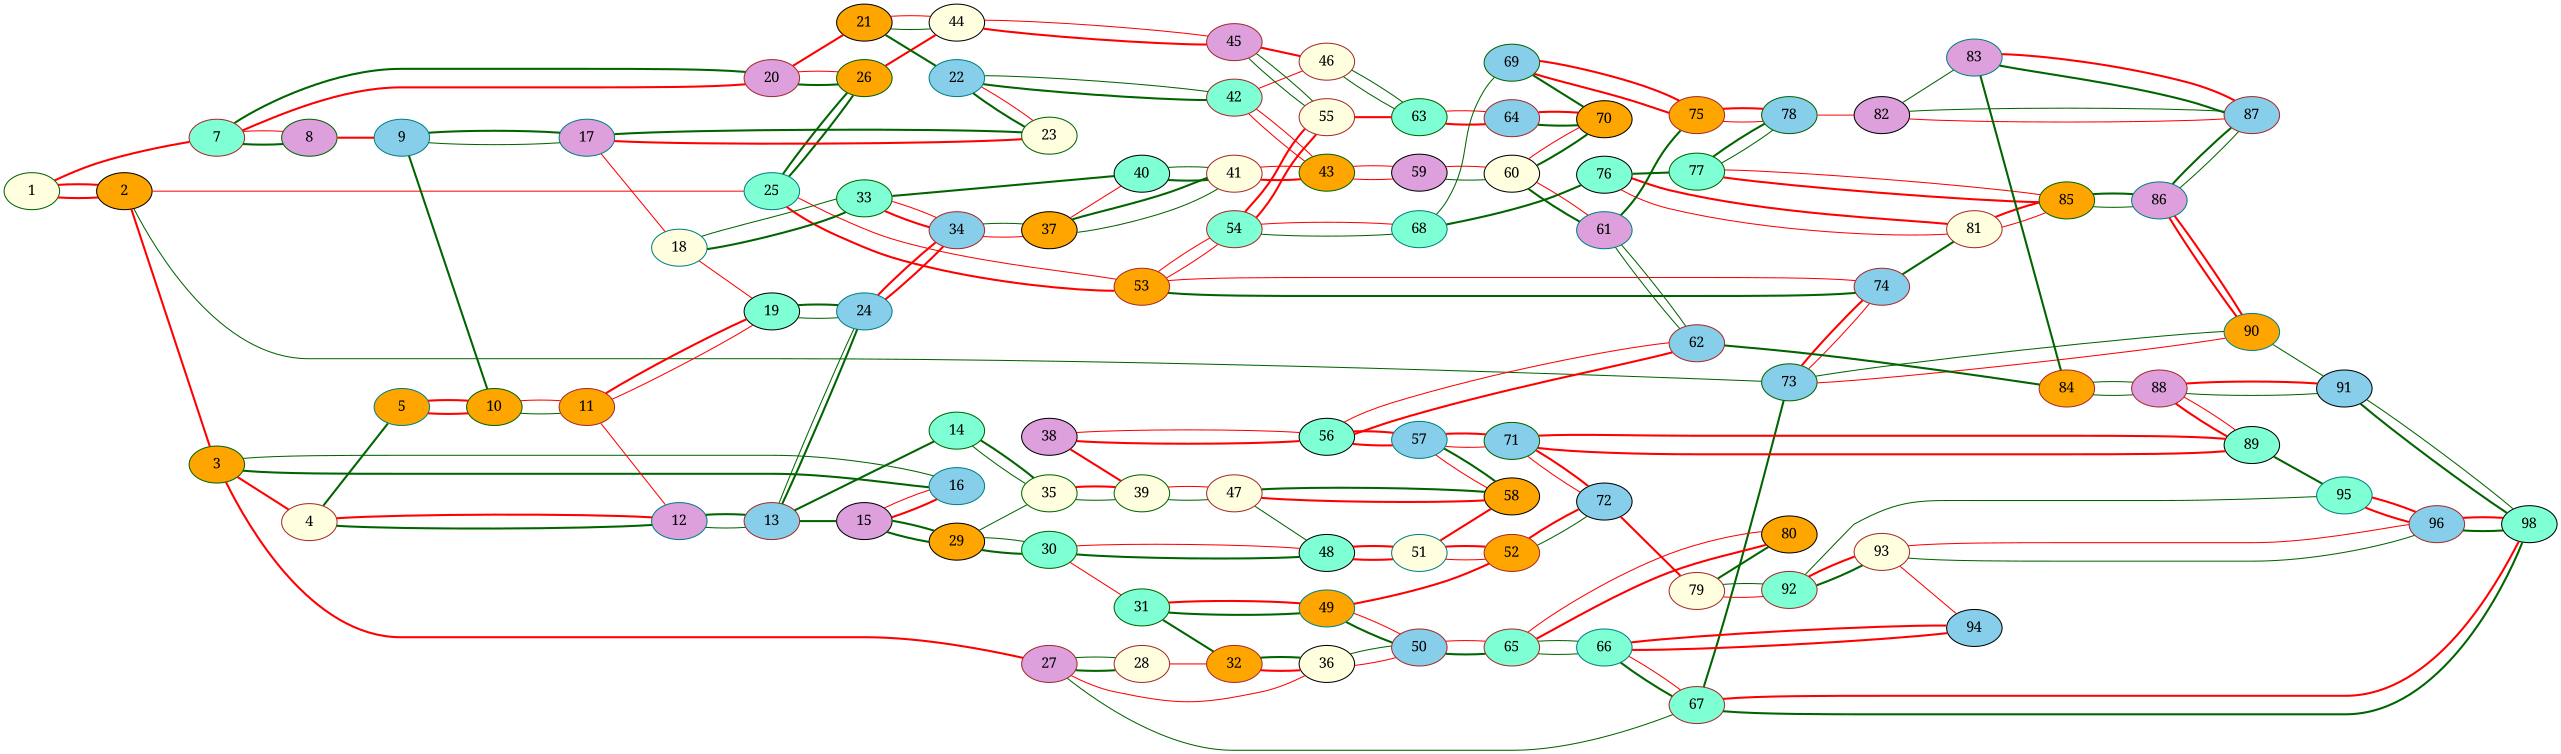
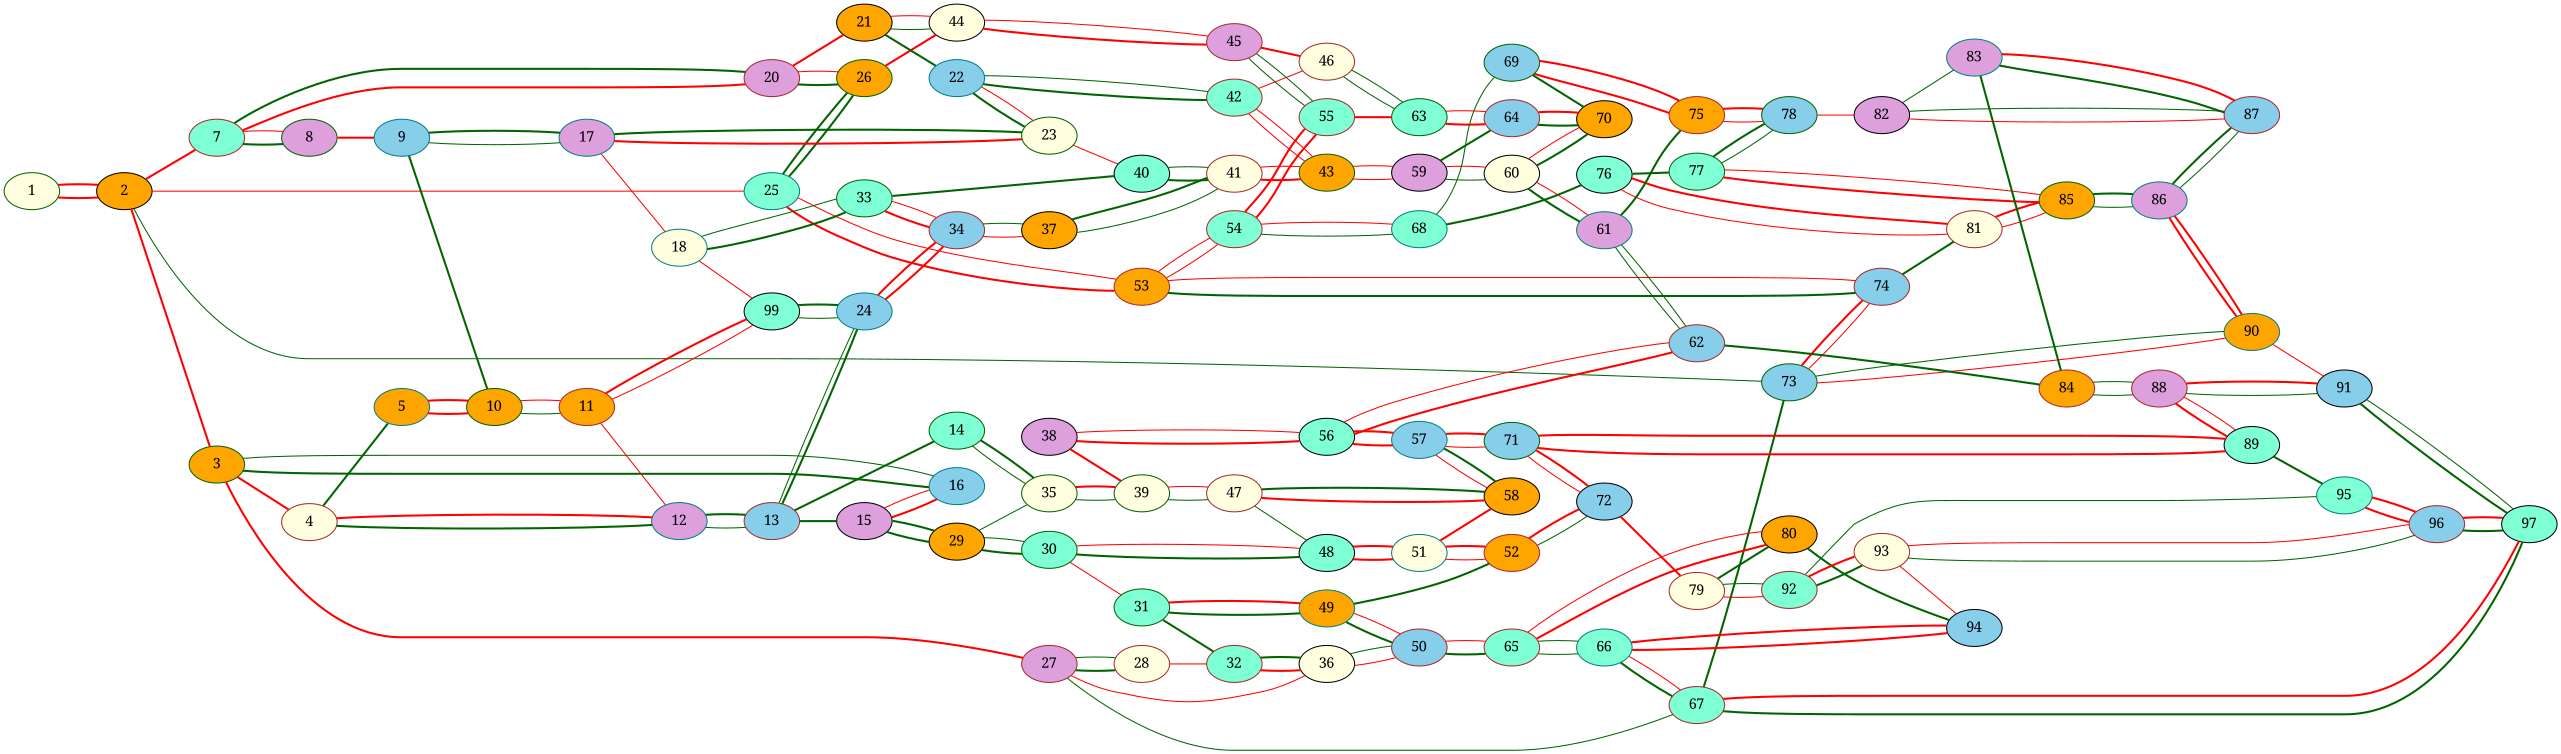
node "55": fillcolor lightyellow -> aquamarine
edge "64" -- "59": added
edge "7" -- "1": now "7" -- "2"
edge "40" -- "37": now "40" -- "23"
node "19": label "19" -> "99"
edge "90" -- "91": color darkgreen -> red
node "98": label "98" -> "97"
edge "52" -- "49": color red -> darkgreen
edge "80" -- "94": added
node "32": fillcolor orange -> aquamarine
